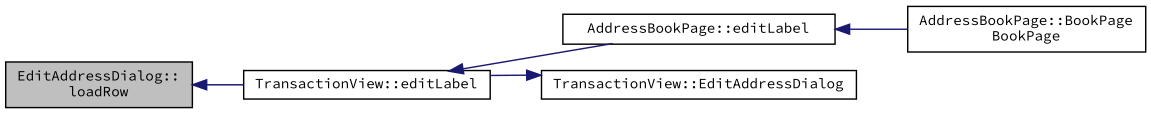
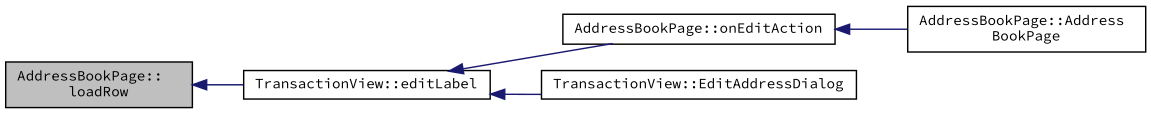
node "AddressBookPage::editLabel": label "AddressBookPage::editLabel" -> "AddressBookPage::onEditAction"
node "AddressBookPage::BookPage BookPage": label "AddressBookPage::BookPage BookPage" -> "AddressBookPage::Address BookPage"
edge "TransactionView::editLabel" -> "TransactionView::EditAddressDialog": reversed
node "EditAddressDialog:: loadRow": label "EditAddressDialog:: loadRow" -> "AddressBookPage:: loadRow"
